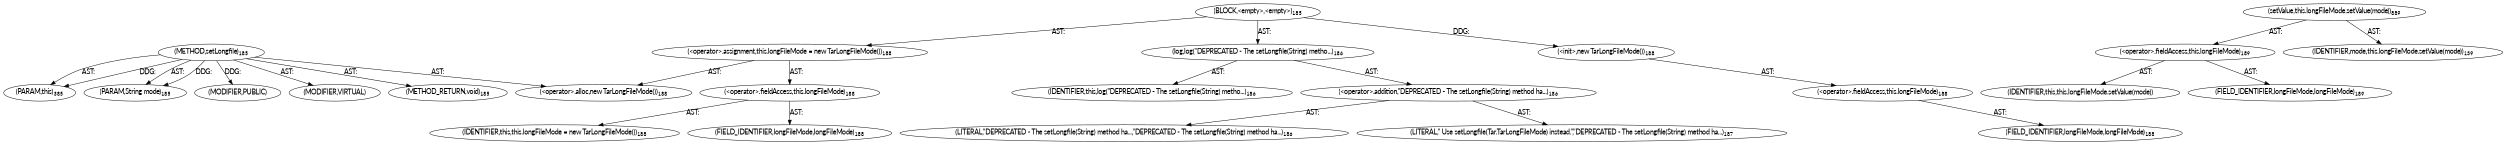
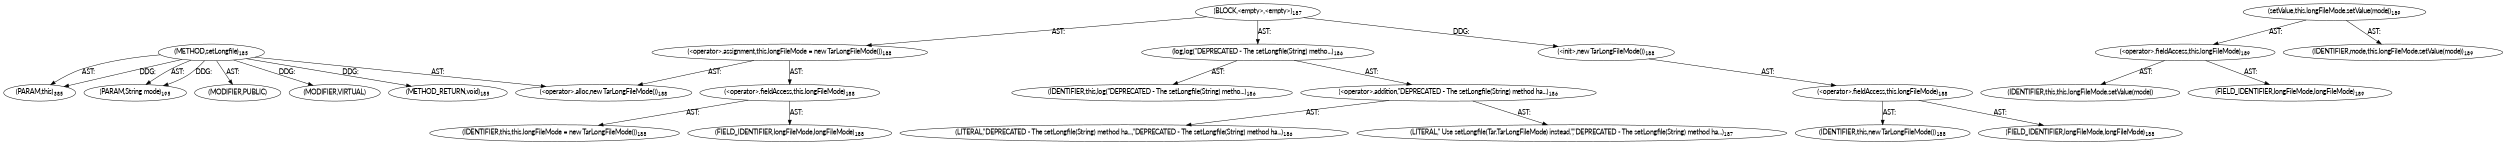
node "(BLOCK,<empty>,<empty>)": text "185" -> "187"
node "(setValue,this.longFileMode.setValue(mode))": text "889" -> "189"
node "(IDENTIFIER,mode,this.longFileMode.setValue(mode))": text "139" -> "189"
edge "(METHOD,setLongfile)" -> "(MODIFIER,PUBLIC)": label "DDG: " -> "AST: "
edge "(METHOD,setLongfile)" -> "(MODIFIER,VIRTUAL)": label "AST: " -> "DDG: "
edge "(METHOD,setLongfile)" -> "(METHOD_RETURN,void)": label "AST: " -> "DDG: "
node "(PARAM,String mode)": text "185" -> "195"
node "(IDENTIFIER,this,new TarLongFileMode())": added
